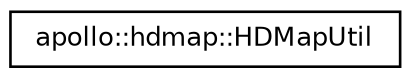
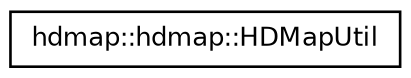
node "apollo::hdmap::HDMapUtil": label "apollo::hdmap::HDMapUtil" -> "hdmap::hdmap::HDMapUtil"
